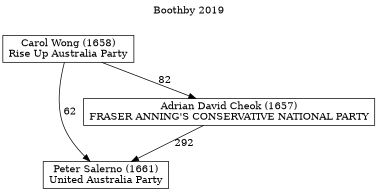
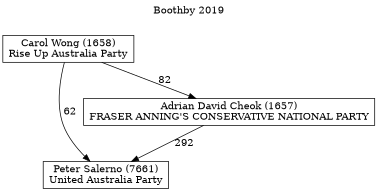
node "Peter Salerno (1661) United Australia Party": label "Peter Salerno (1661) United Australia Party" -> "Peter Salerno (7661) United Australia Party"
